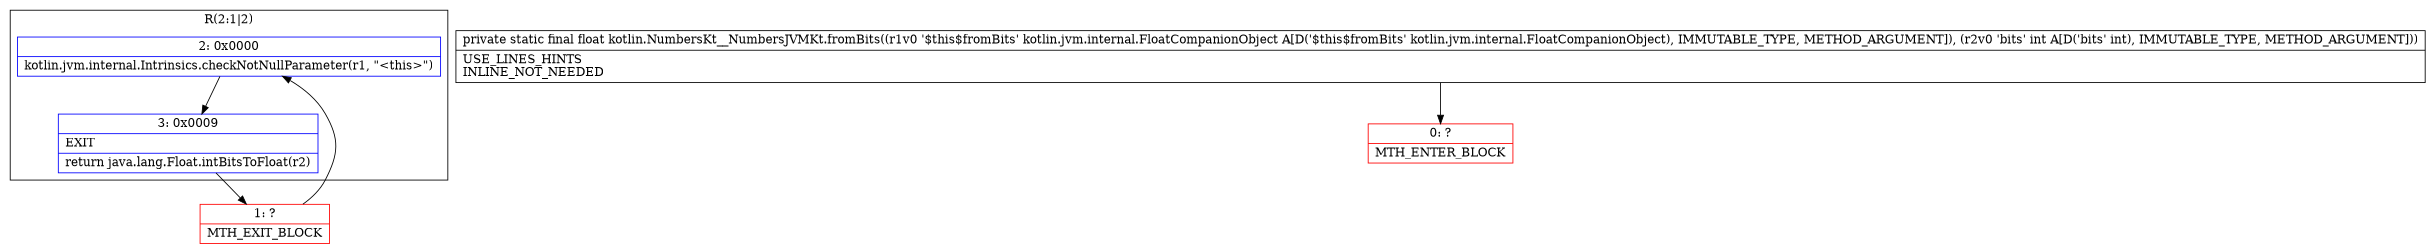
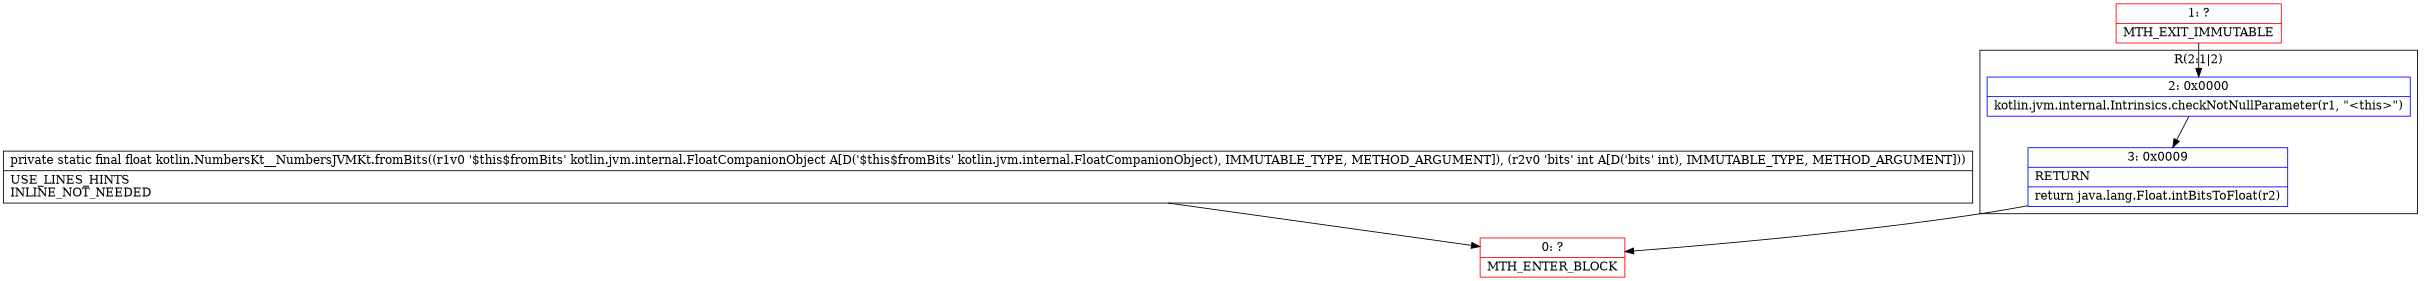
node "3: 0x0009": text "EXIT" -> "RETURN"
edge "3: 0x0009" -> "1: ?": now "3: 0x0009" -> "0: ?"
node "1: ?": text "MTH_EXIT_BLOCK" -> "MTH_EXIT_IMMUTABLE"
